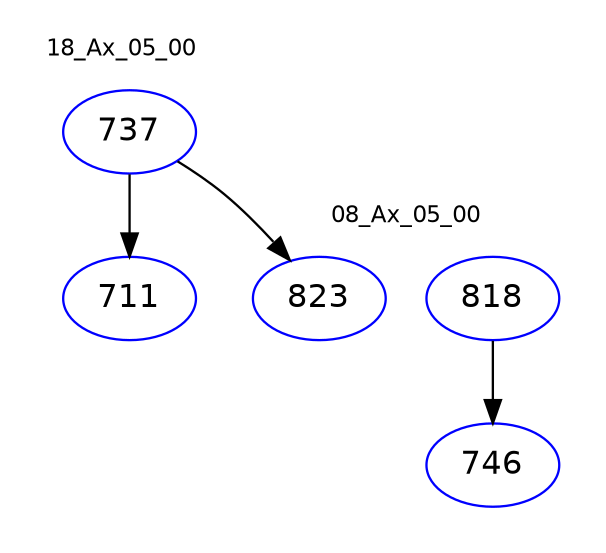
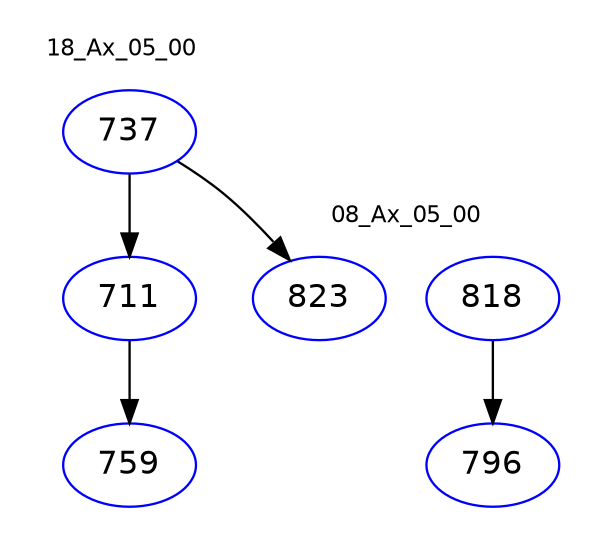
node "759": added
node "746": label "746" -> "796"
